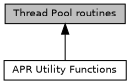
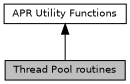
edge "APR Utility Functions" -> "Thread Pool routines": reversed
